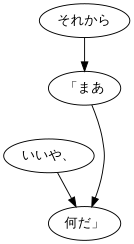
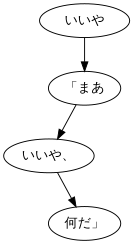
node "それから": label "それから" -> "いいや"
edge "「まあ" -> "何だ」": now "「まあ" -> "いいや、"
